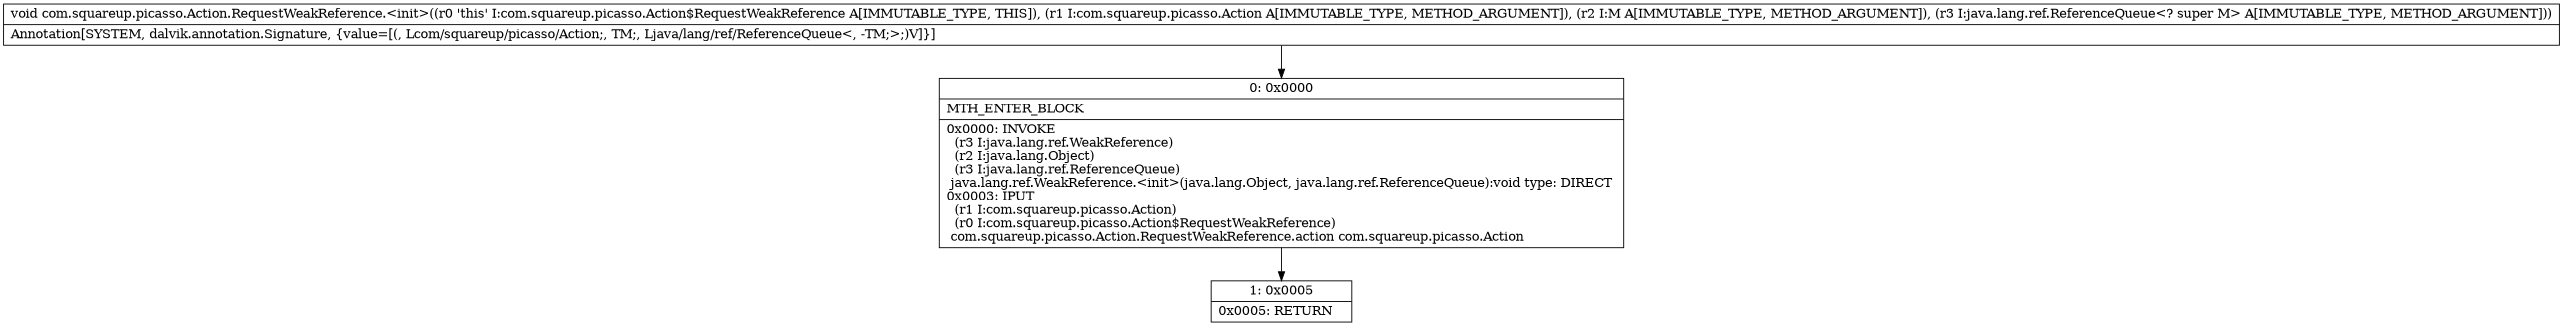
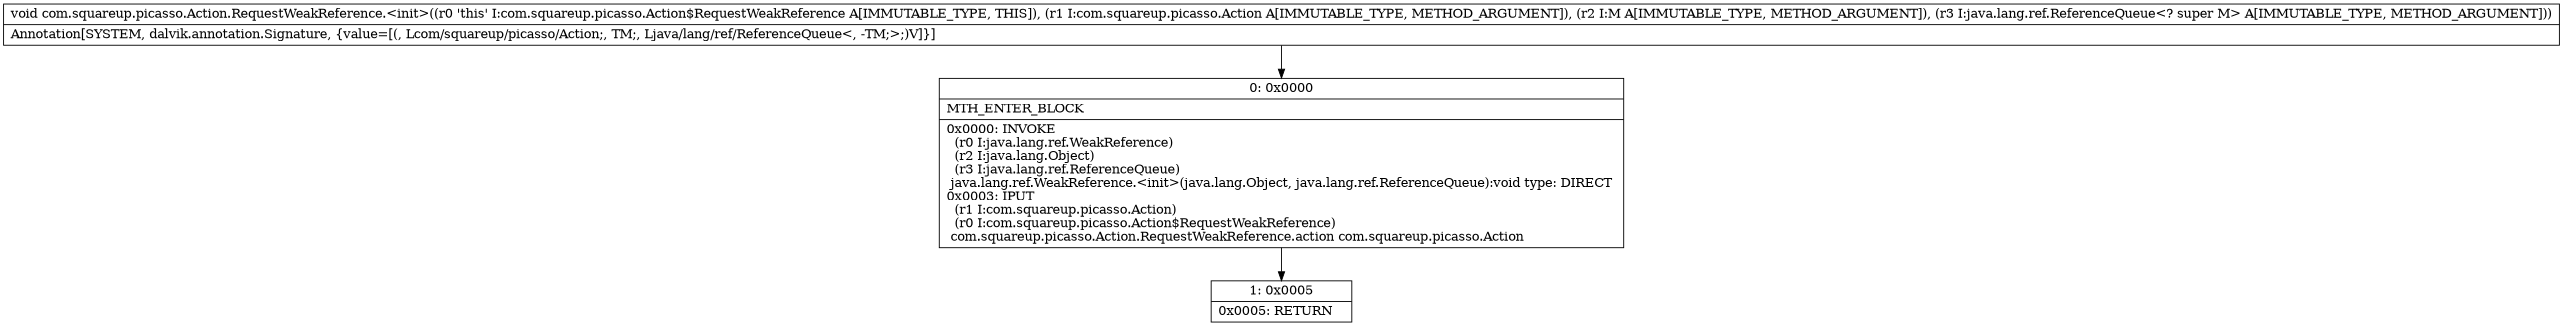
node "0: 0x0000": text "(r3 I:java.lang.ref.WeakReference)" -> "(r0 I:java.lang.ref.WeakReference)"
